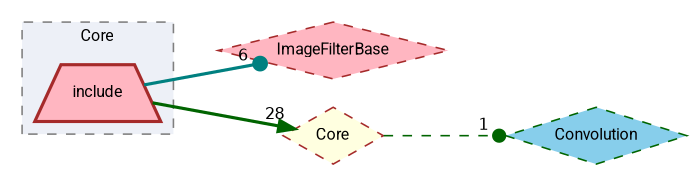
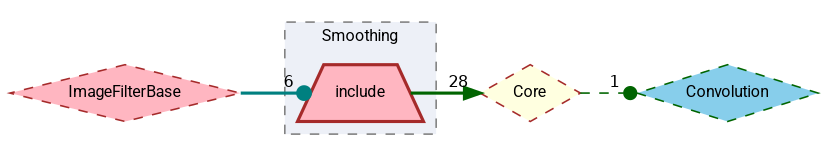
cluster "Core": label "Core" -> "Smoothing"
edge "include" -> "ImageFilterBase": reversed
